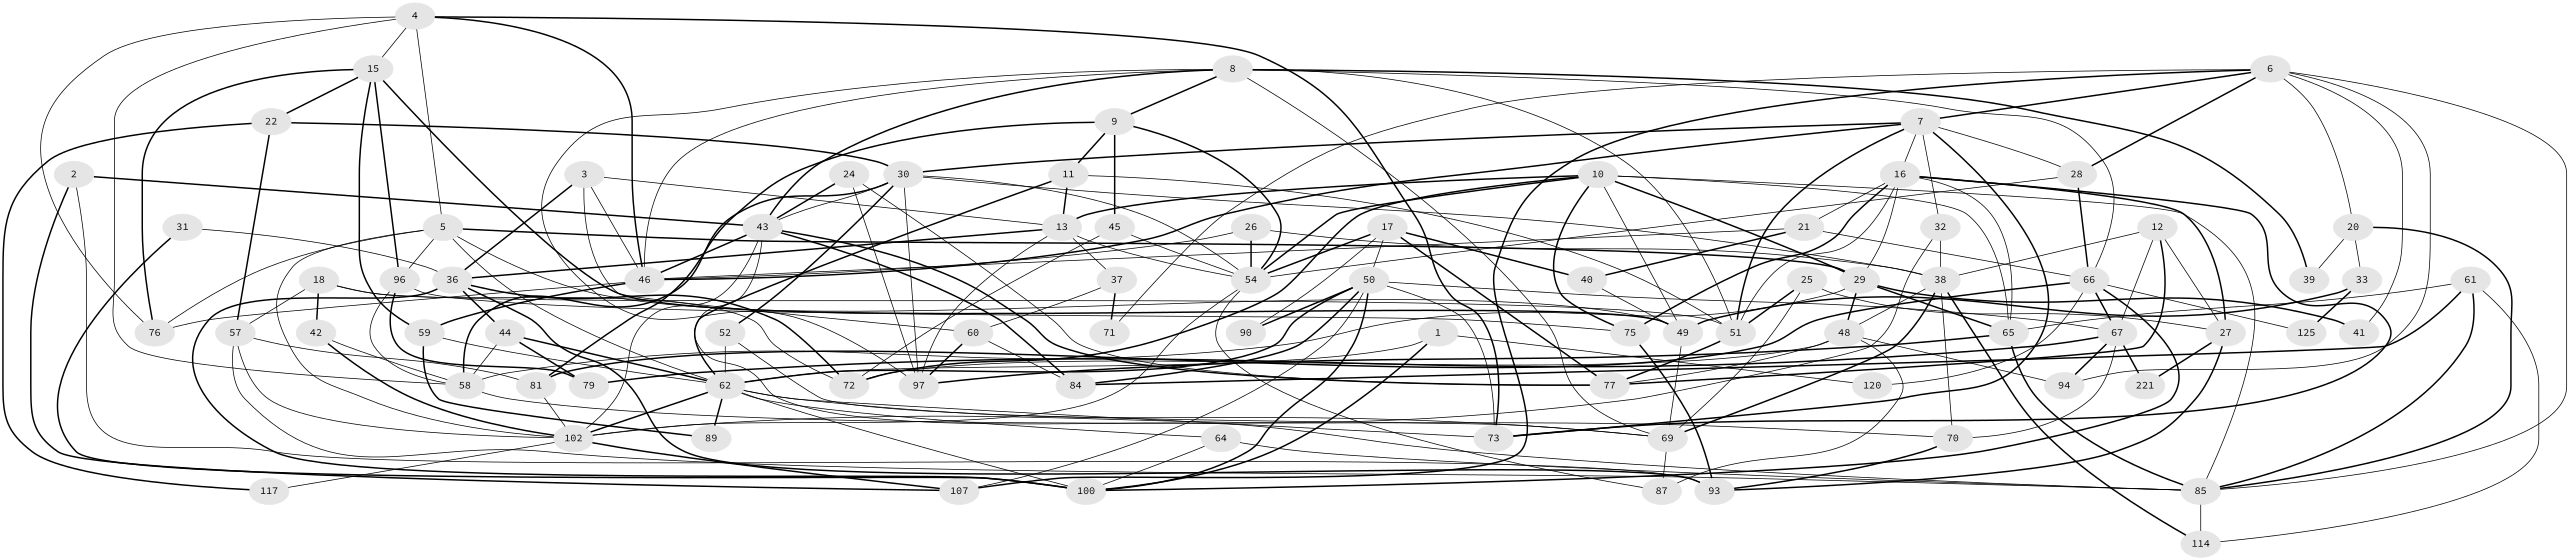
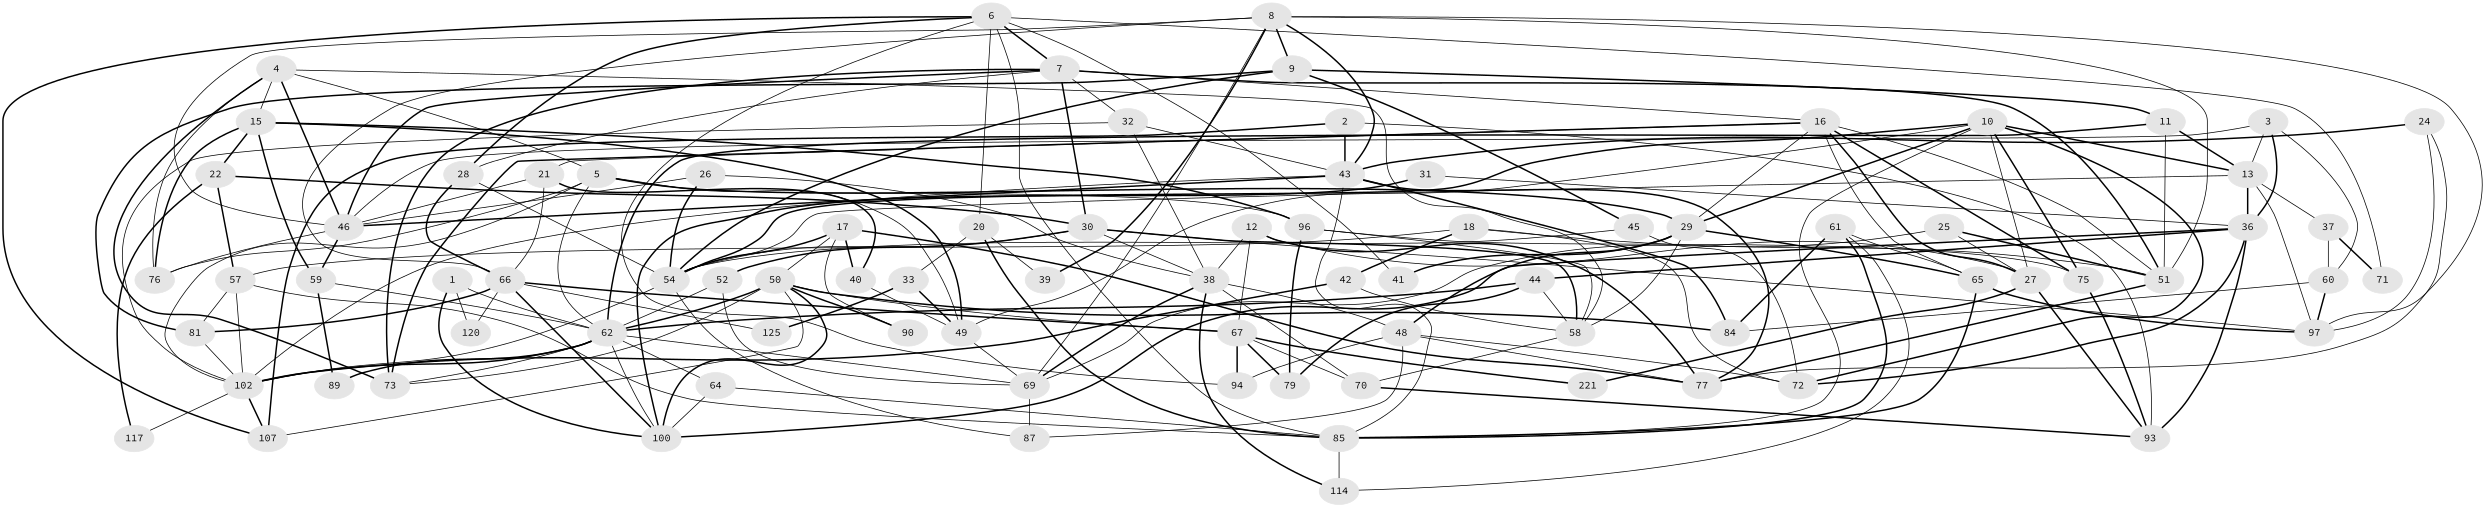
edge "10" -- "65": now "10" -- "27"
edge "30" -- "43": now "32" -- "43"
